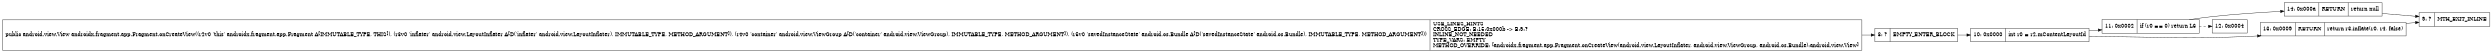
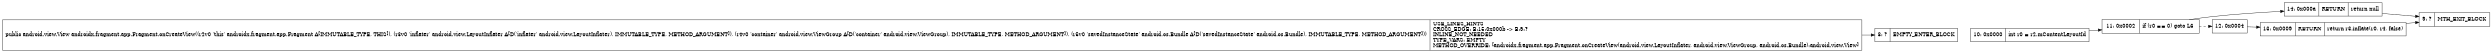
node "9: ?": text "MTH_EXIT_INLINE" -> "MTH_EXIT_BLOCK"
node "11: 0x0002": text "if (r0 == 0) return L6" -> "if (r0 == 0) goto L6"
edge "8: ?" -> "10: 0x0000": removed
edge "10: 0x0000" -> "13: 0x0009": now "12: 0x0004" -> "13: 0x0009"
